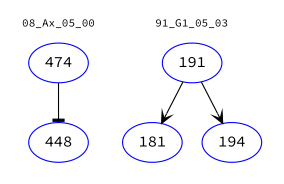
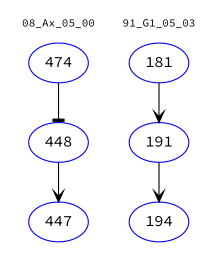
edge "191" -> "181": reversed
node "447": added
